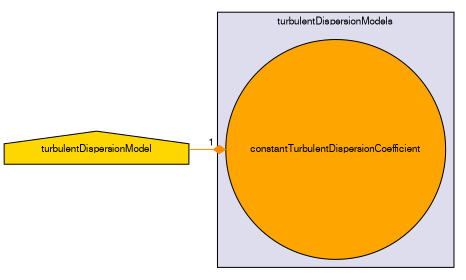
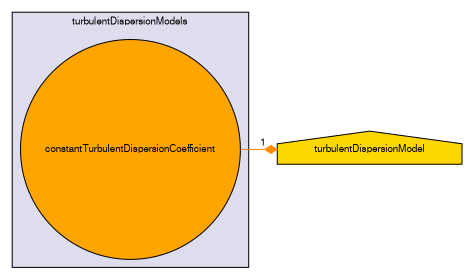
edge "turbulentDispersionModel" -> "constantTurbulentDispersionCoefficient": reversed
